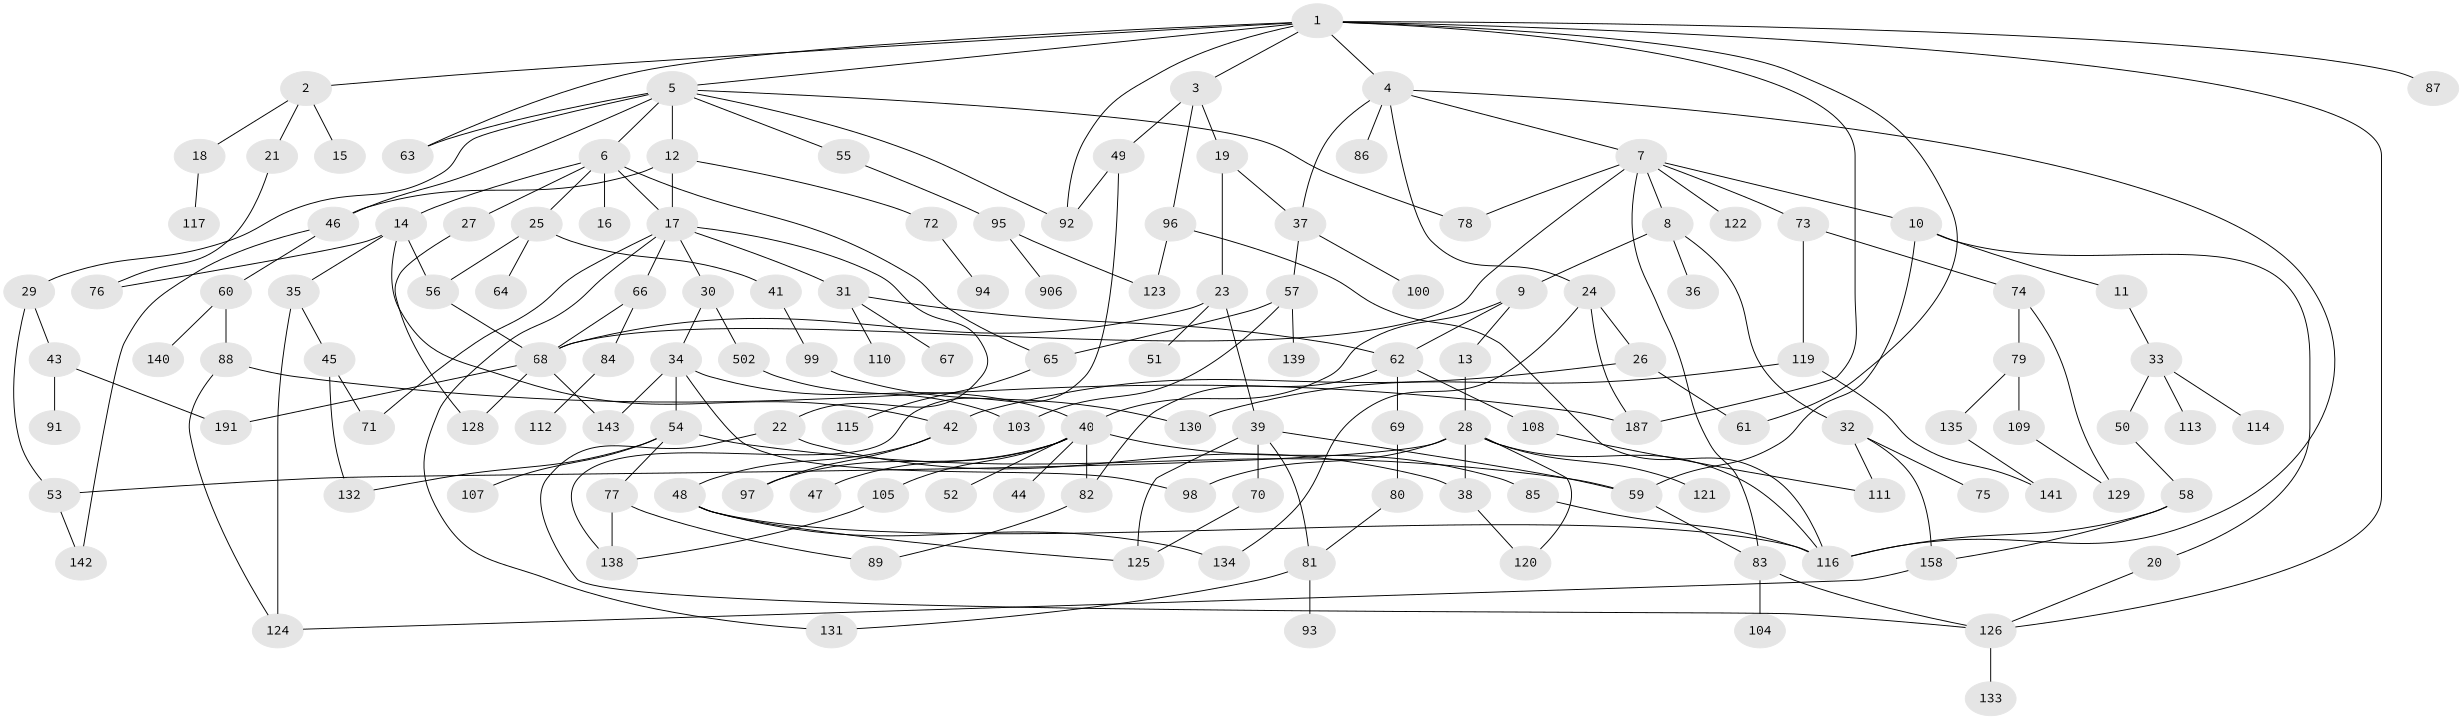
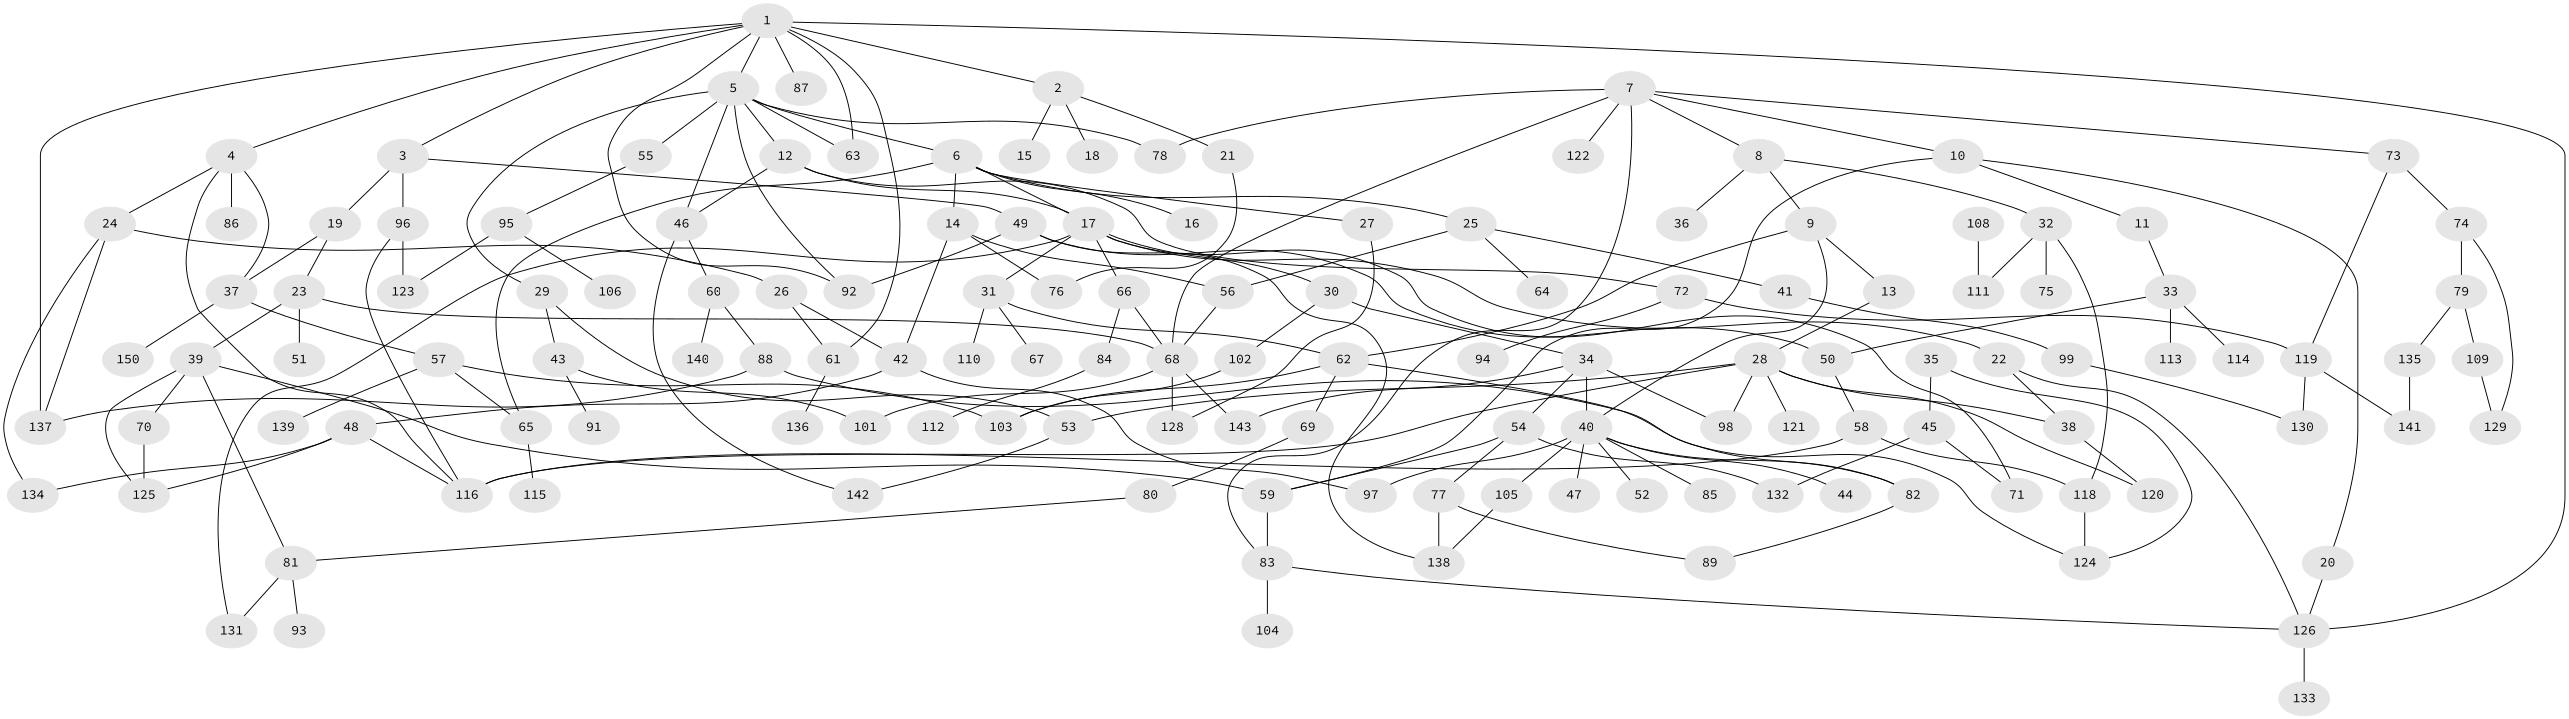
edge "4" -- "7": removed
node "117": removed
edge "14" -- "35": removed
node "906": label "906" -> "106"
node "100": label "100" -> "150"
edge "49" -- "50": added
edge "72" -- "119": added
node "502": label "502" -> "102"
edge "62" -- "108": now "62" -- "103"
node "191": label "191" -> "101"
node "136": added
node "187": label "187" -> "137"
node "107": removed
edge "85" -- "116": removed
node "158": label "158" -> "118"
